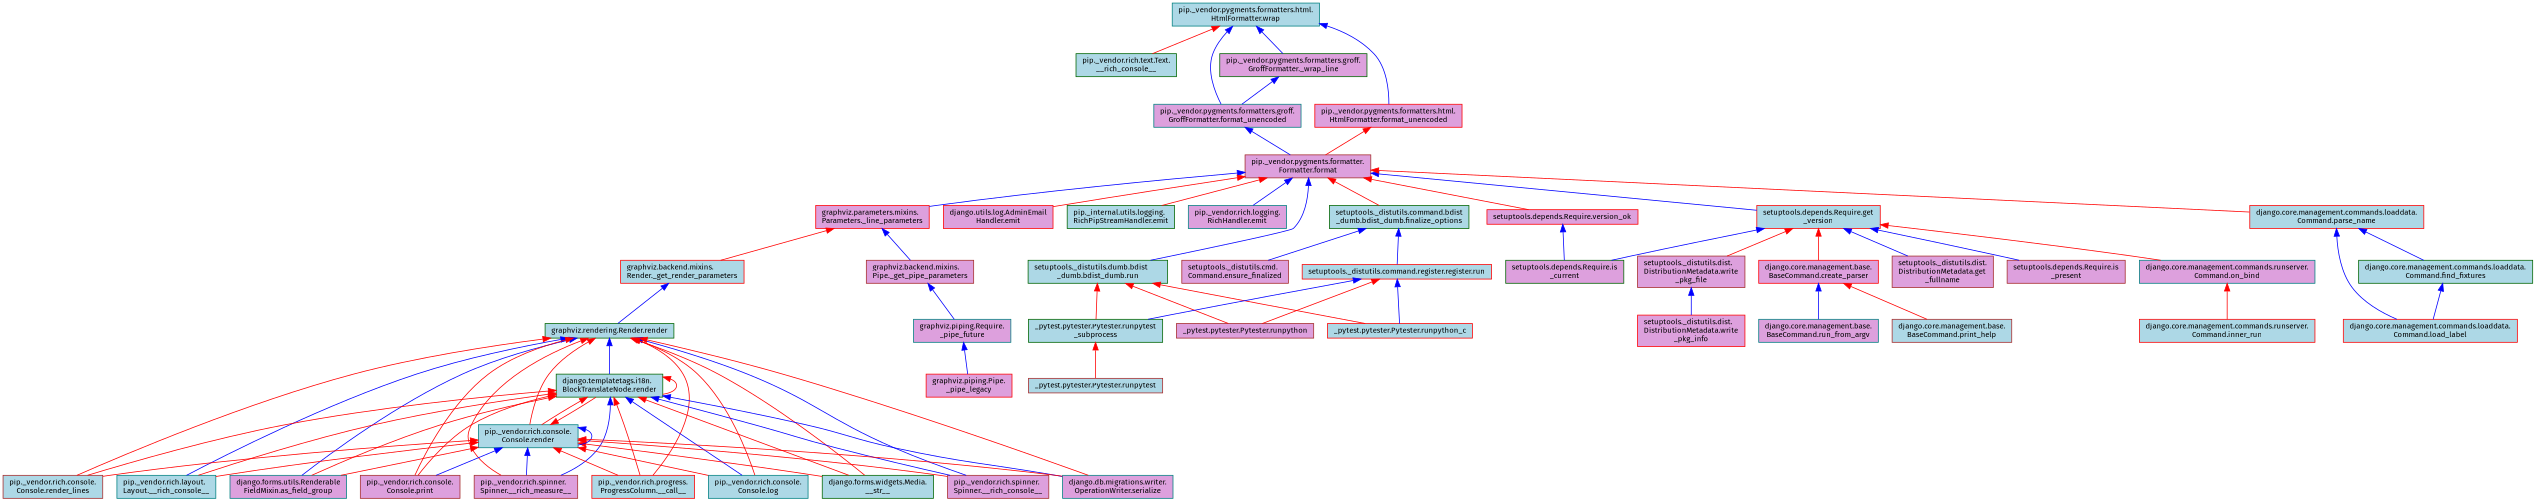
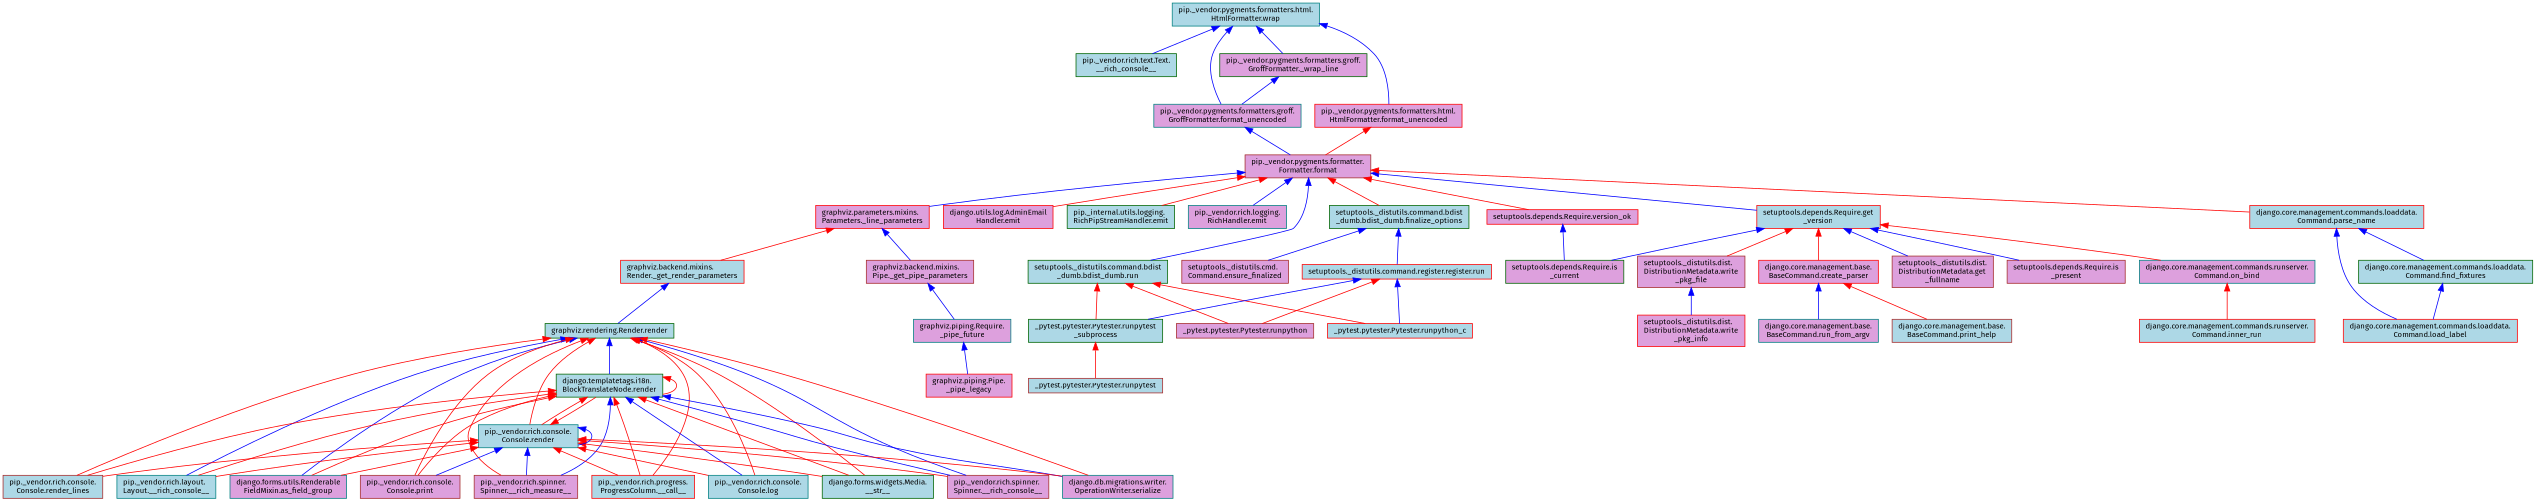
edge "pip._vendor.rich.text.Text. __rich_console__" -> "pip._vendor.pygments.formatters.html. HtmlFormatter.wrap": color red -> blue
node "setuptools._distutils.dumb.bdist _dumb.bdist_dumb.run": label "setuptools._distutils.dumb.bdist _dumb.bdist_dumb.run" -> "setuptools._distutils.command.bdist _dumb.bdist_dumb.run"
